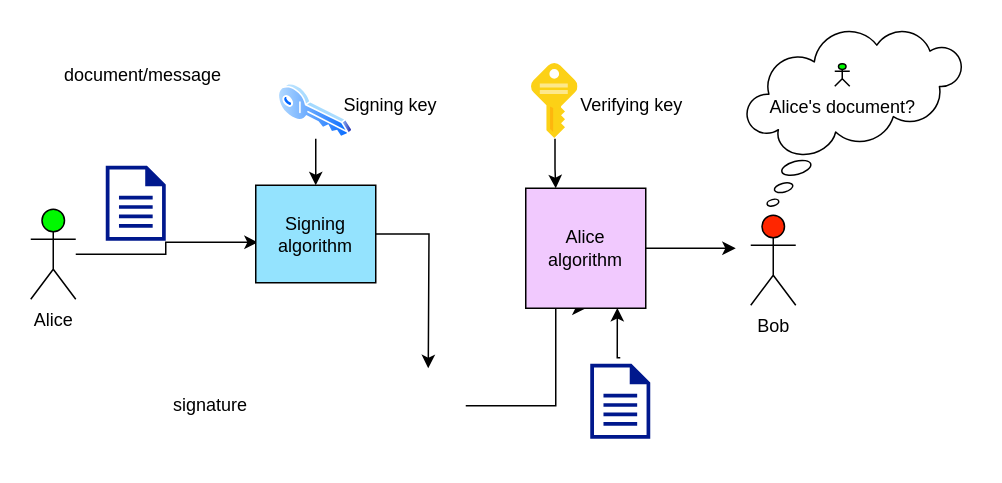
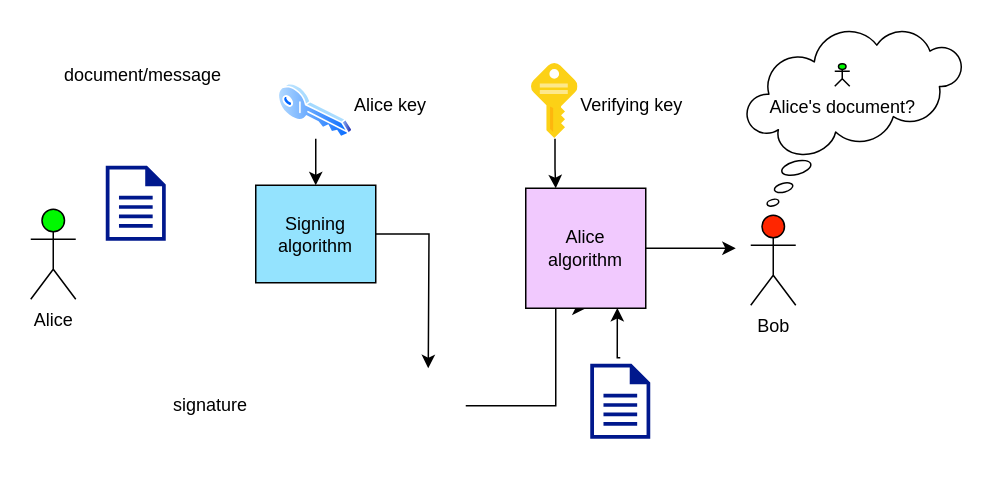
node "Signing key": label "Signing key" -> "Alice key"
edge "Alice" -> "Signing algorithm": removed
